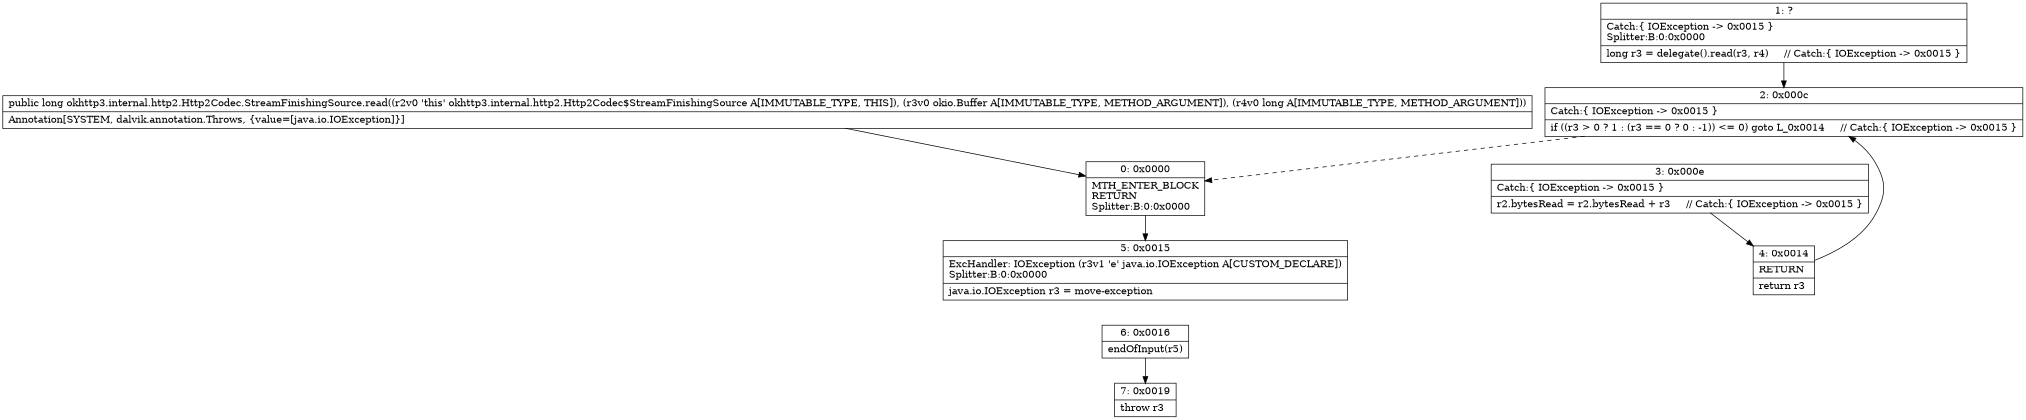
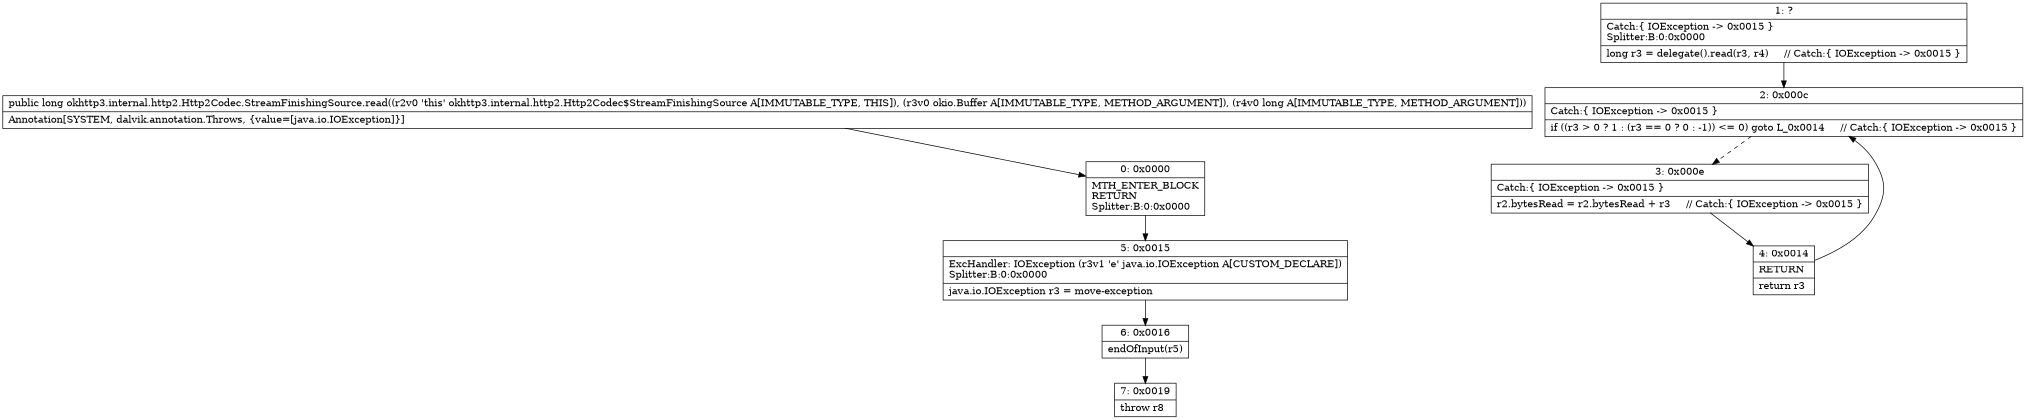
edge "2: 0x000c" -> "0: 0x0000": now "2: 0x000c" -> "3: 0x000e"
edge "5: 0x0015" -> "6: 0x0016": added
node "7: 0x0019": text "throw r3" -> "throw r8"
